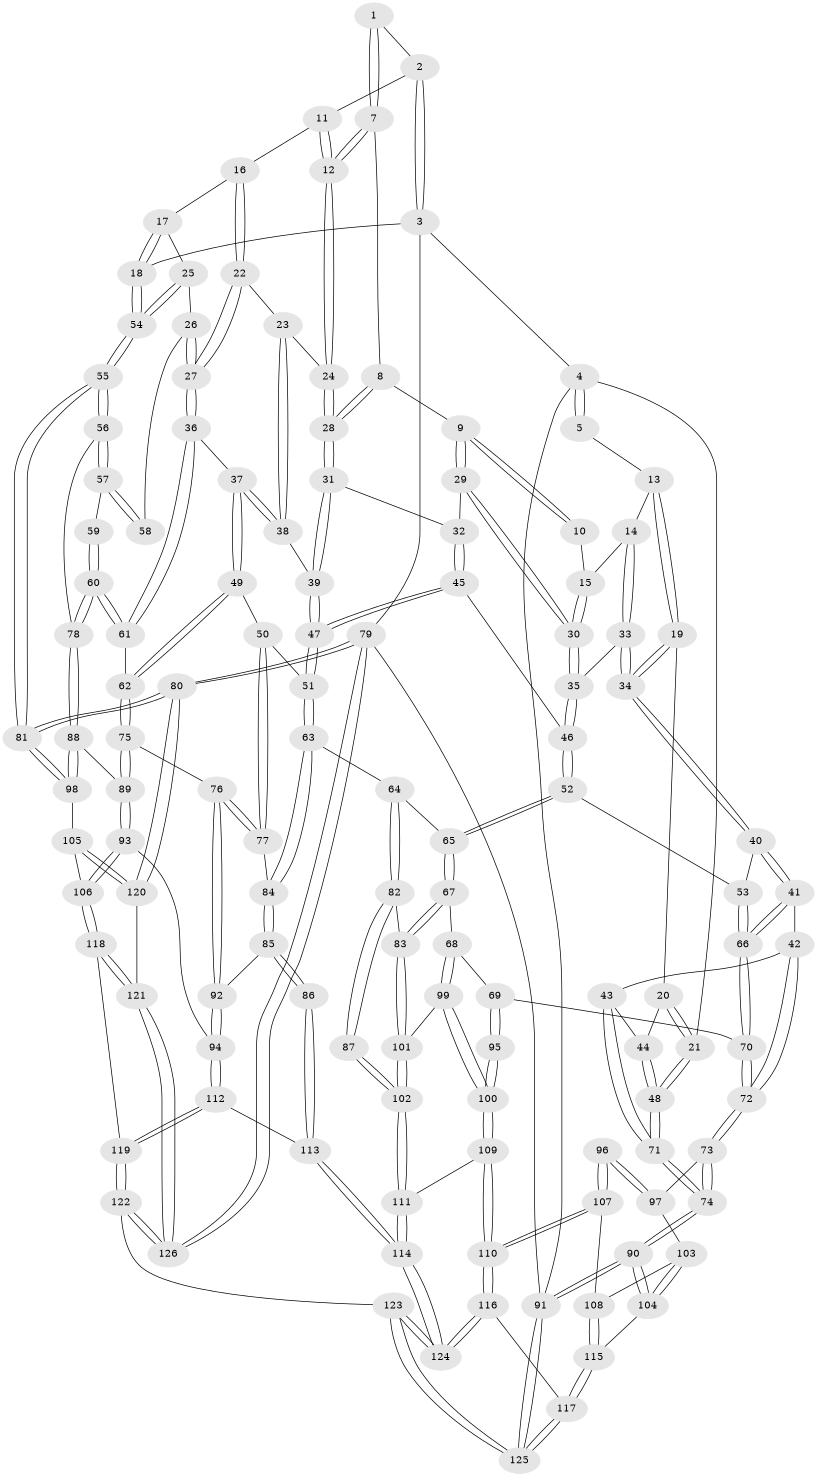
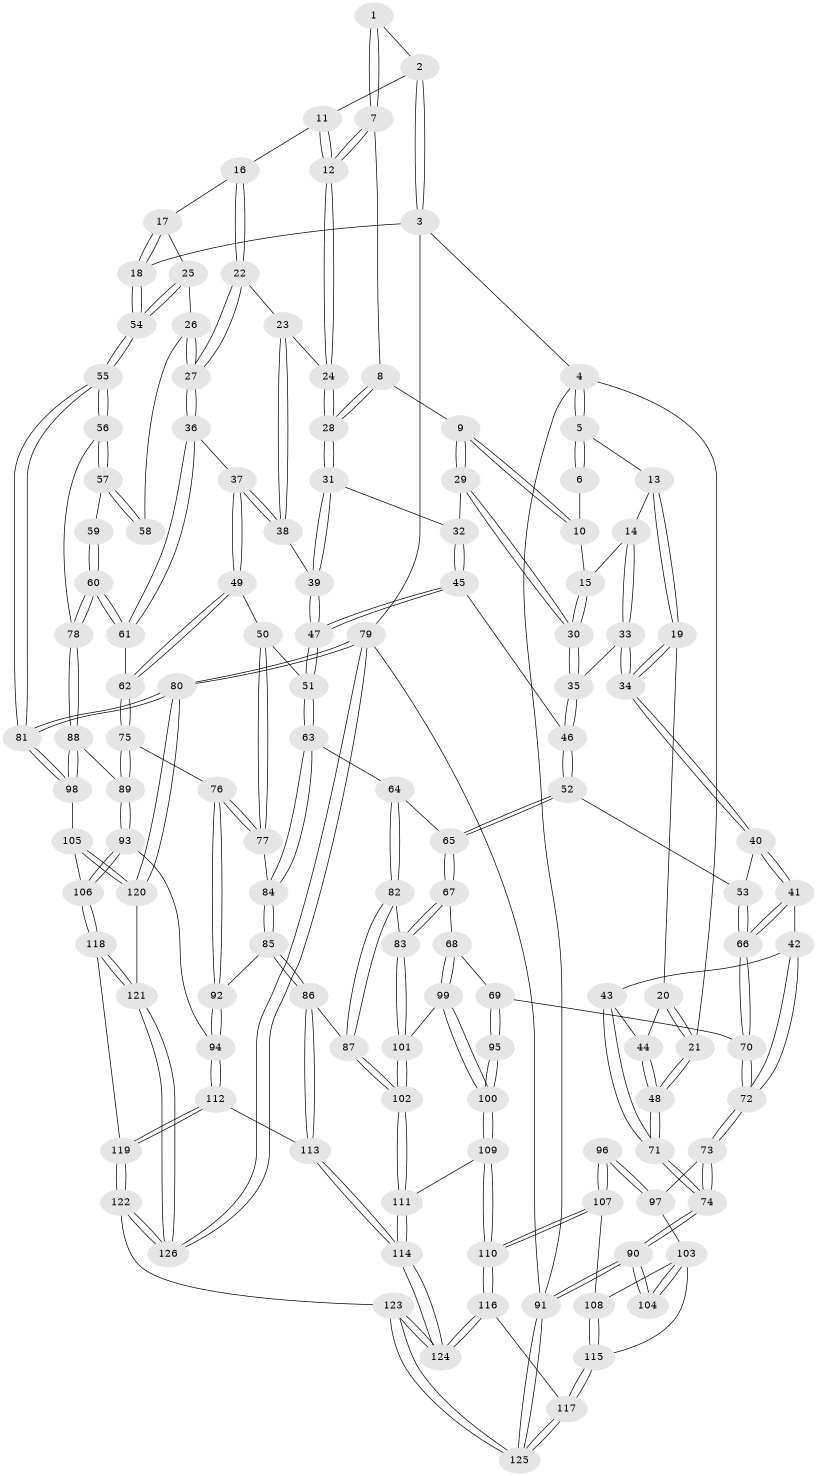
node "6": added
edge "86" -- "87": added
edge "104" -- "115": now "103" -- "115"
